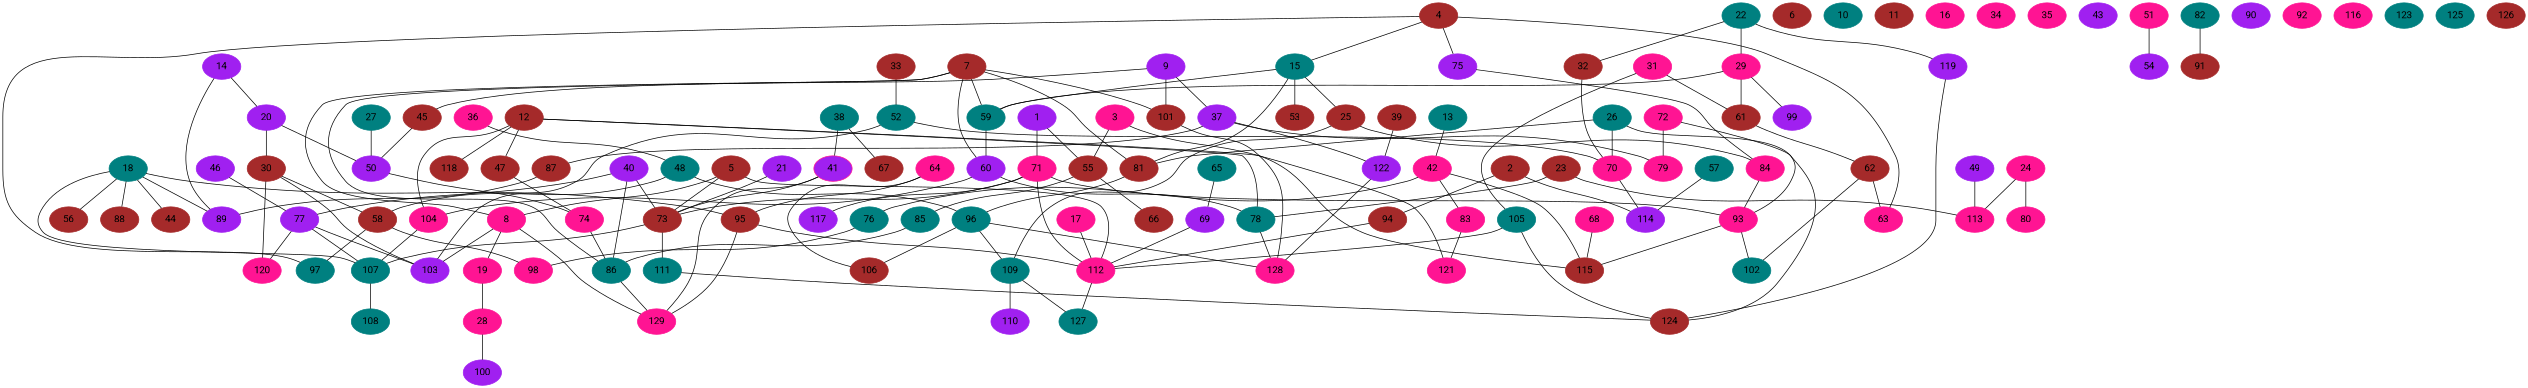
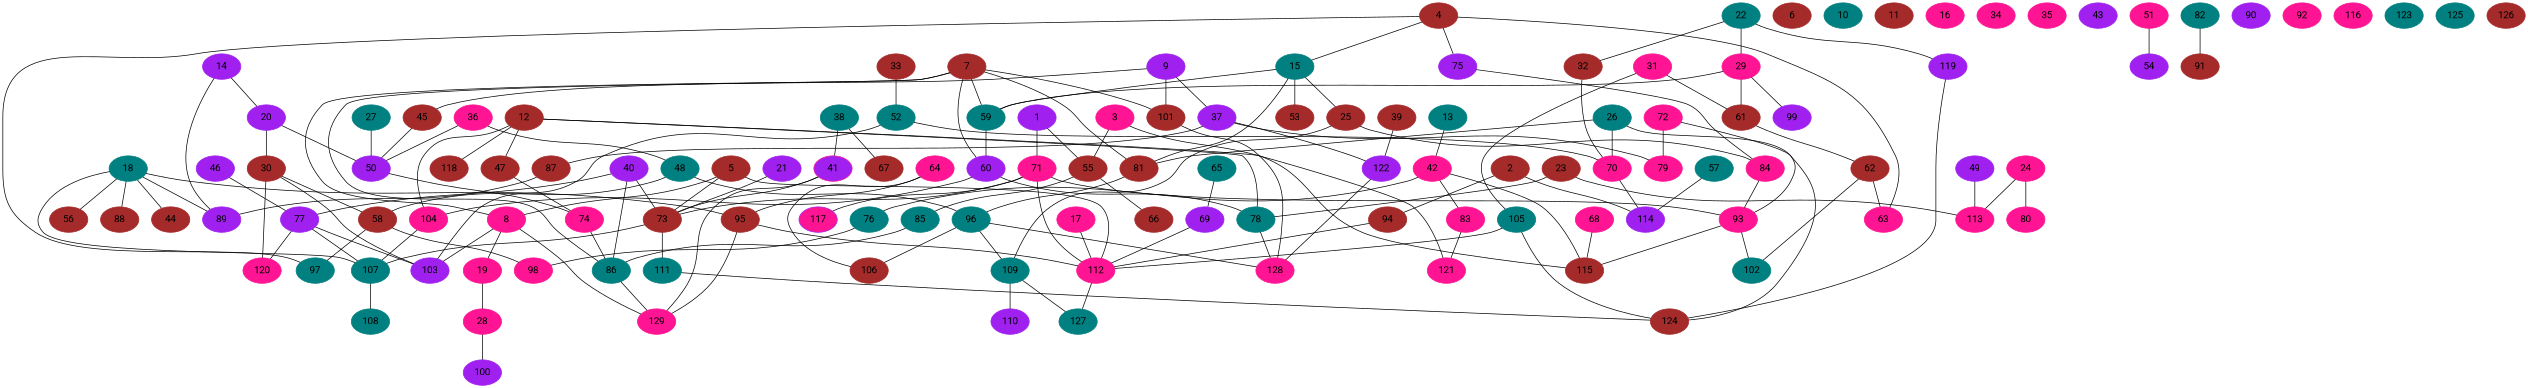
edge "36" -- "50": added
node "117": fillcolor purple -> deeppink
